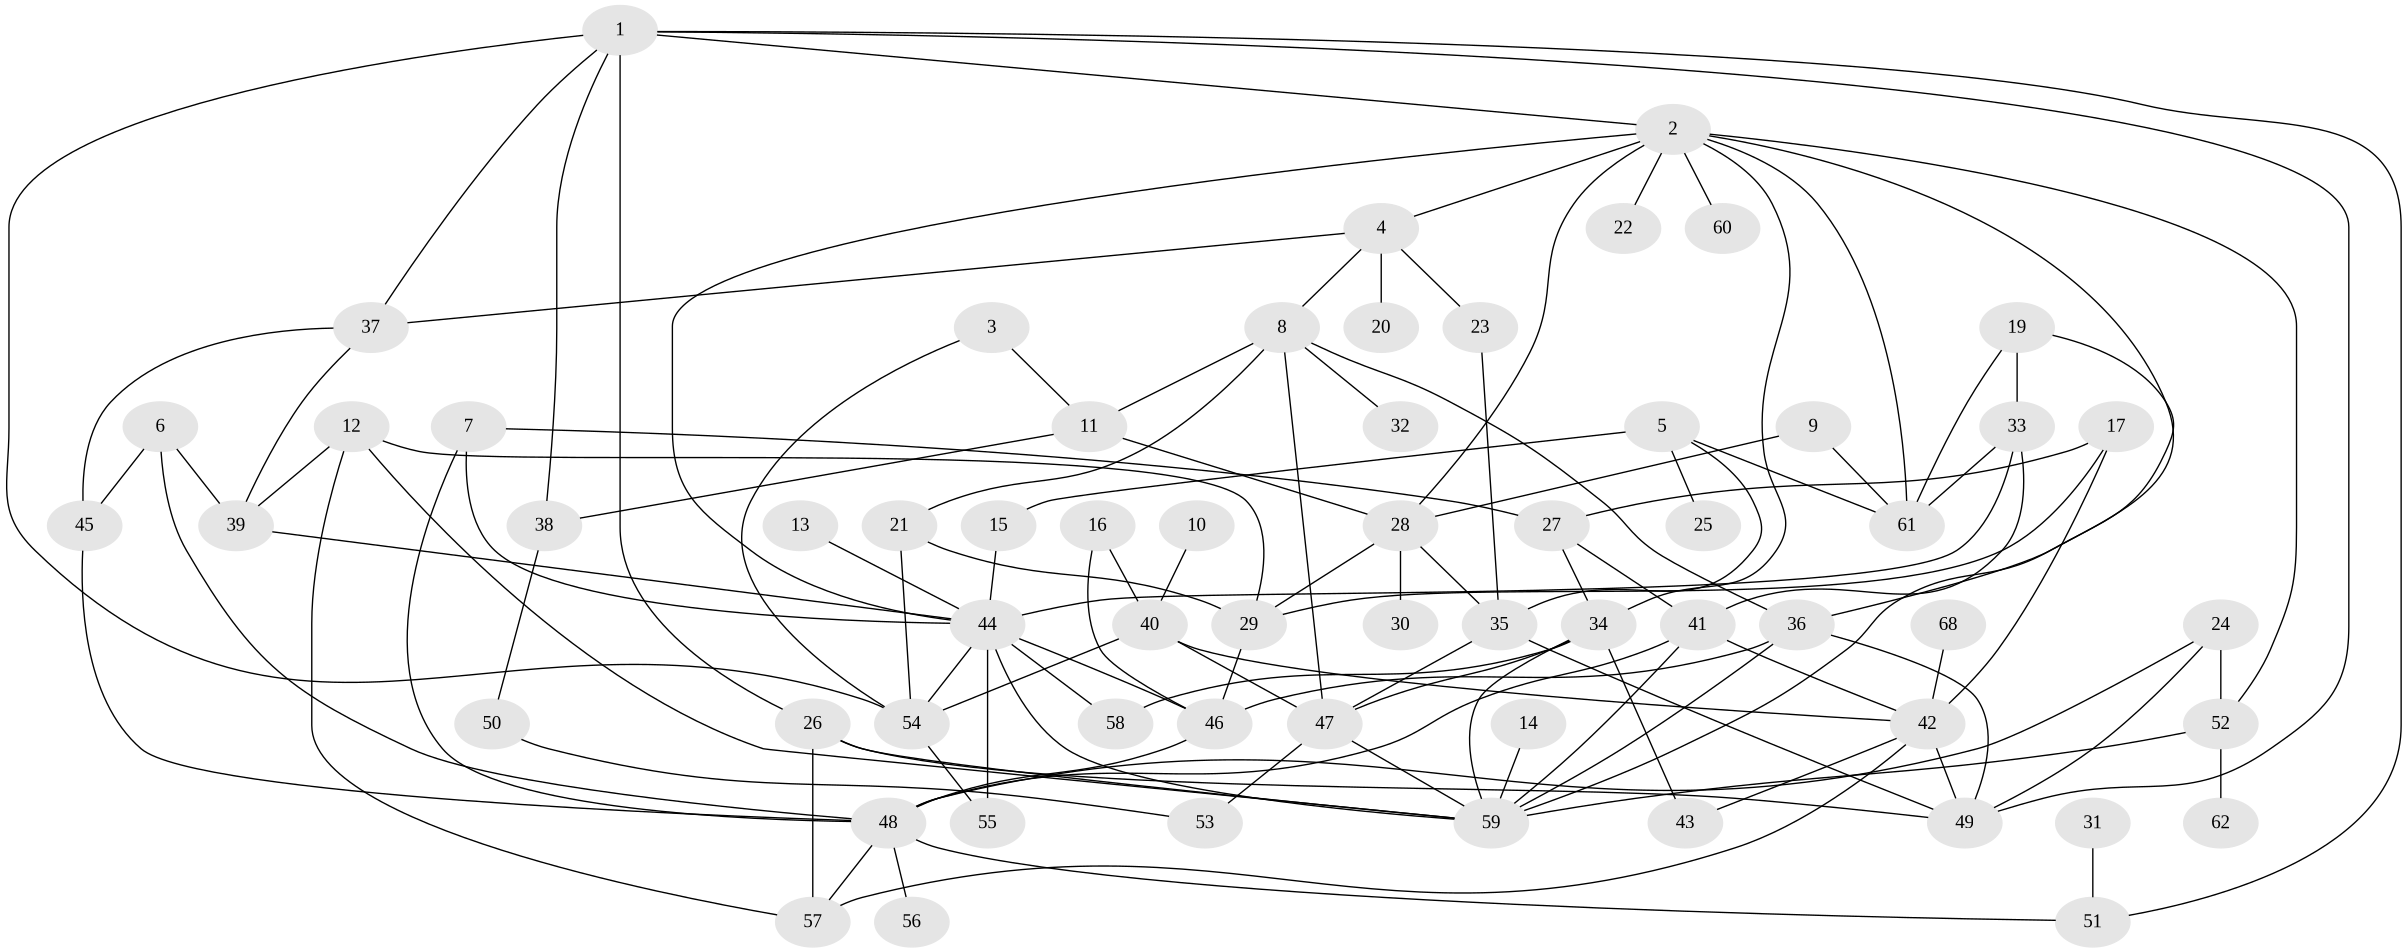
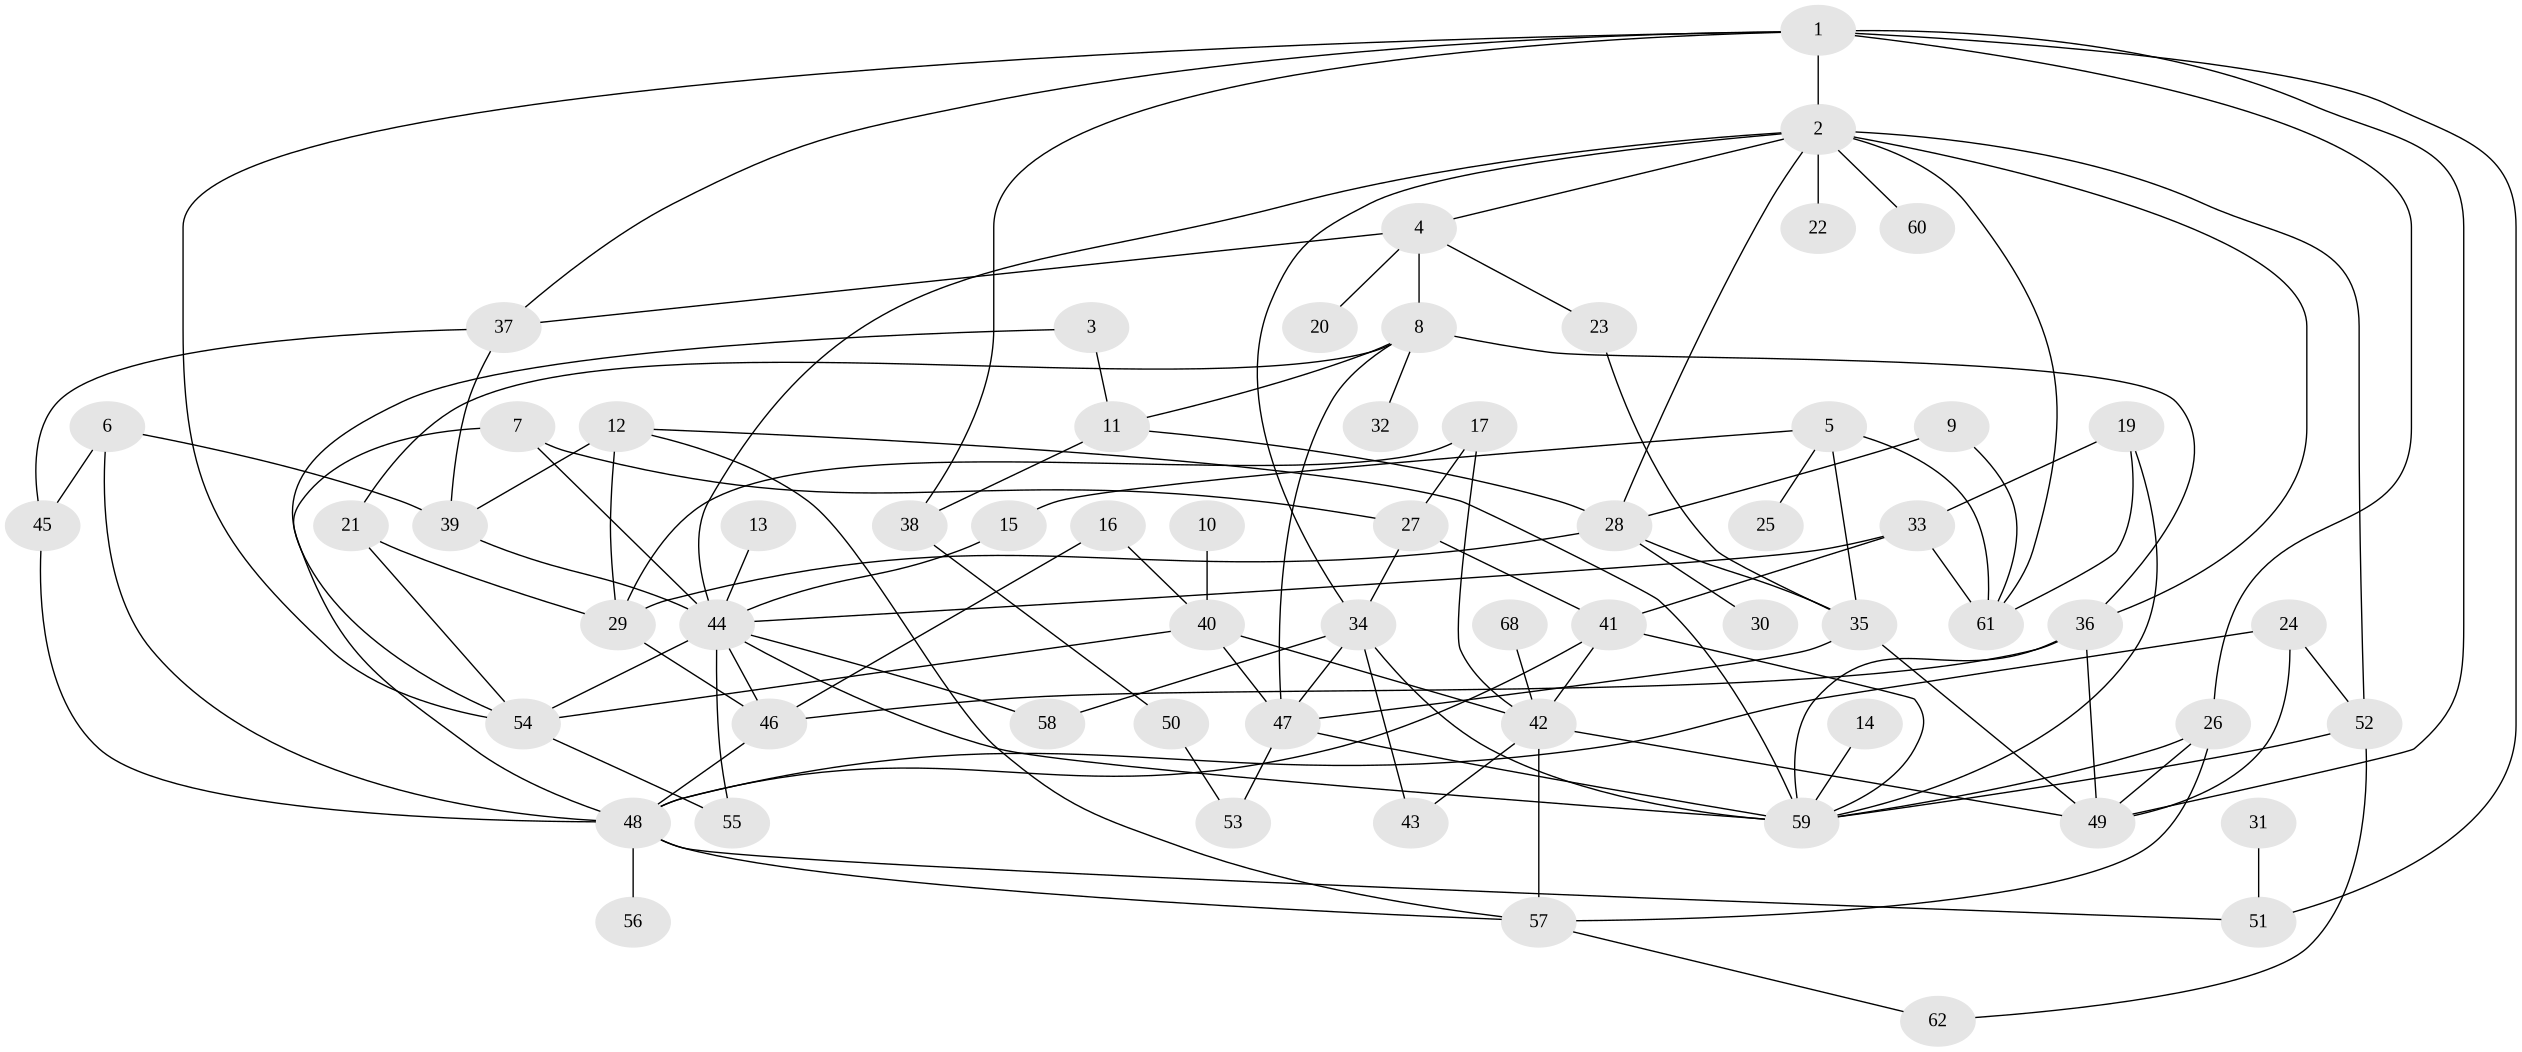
edge "57" -- "62": added
